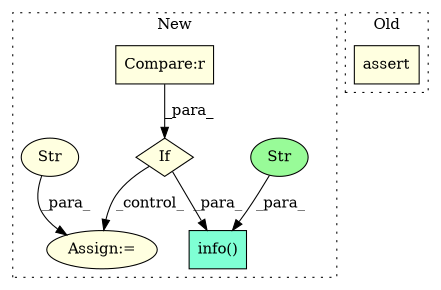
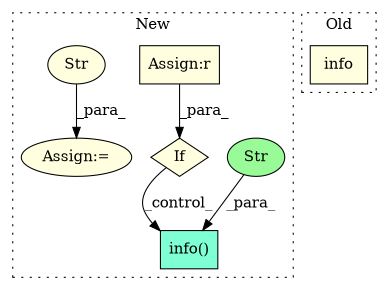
node "Compare:r": label "Compare:r" -> "Assign:r"
node "assert": label "assert" -> "info"
edge "If" -> "Assign:=": removed, label "_control_"
edge "If" -> "info()": label "_para_" -> "_control_"
